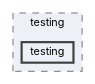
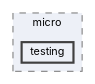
cluster "testing": label "testing" -> "micro"
